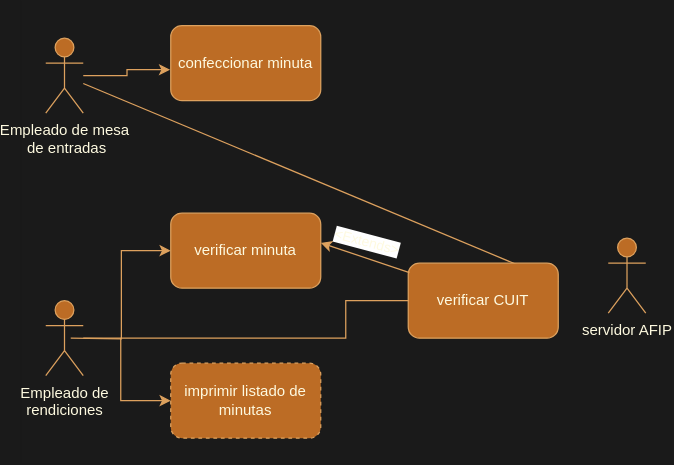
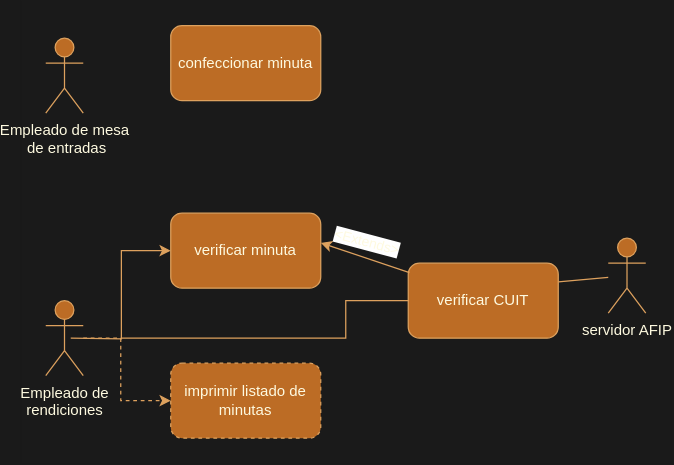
edge "Empleado de mesa de entradas" -> "confeccionar minuta": removed
edge "Empleado de mesa de entradas" -- "verificar CUIT": now "servidor AFIP" -- "verificar CUIT"
edge "Empleado de rendiciones" -> "imprimir listado de minutas": style solid -> dashed
